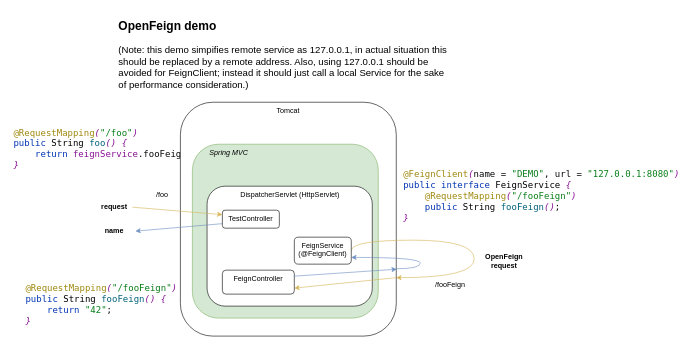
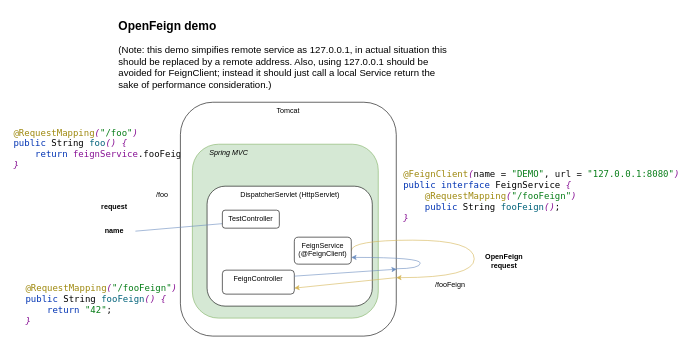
node "OpenFeign demo (Note: this demo simpifies remote service as 127.0.0.1, in actual situation this should be replaced by a remote address. Also, using 127.0.0.1 should be avoided for FeignClient; instead it should just call a local Service for the sake of performance consideration.)": label "OpenFeign demo (Note: this demo simpifies remote service as 127.0.0.1, in actual situation this should be replaced by a remote address. Also, using 127.0.0.1 should be avoided for FeignClient; instead it should just call a local Service for the sake of performance consideration.)" -> "OpenFeign demo (Note: this demo simpifies remote service as 127.0.0.1, in actual situation this should be replaced by a remote address. Also, using 127.0.0.1 should be avoided for FeignClient; instead it should just call a local Service return the sake of performance consideration.)"
edge "request" -> "TestController": removed
edge "TestController" -> "name": arrowhead classic -> none
